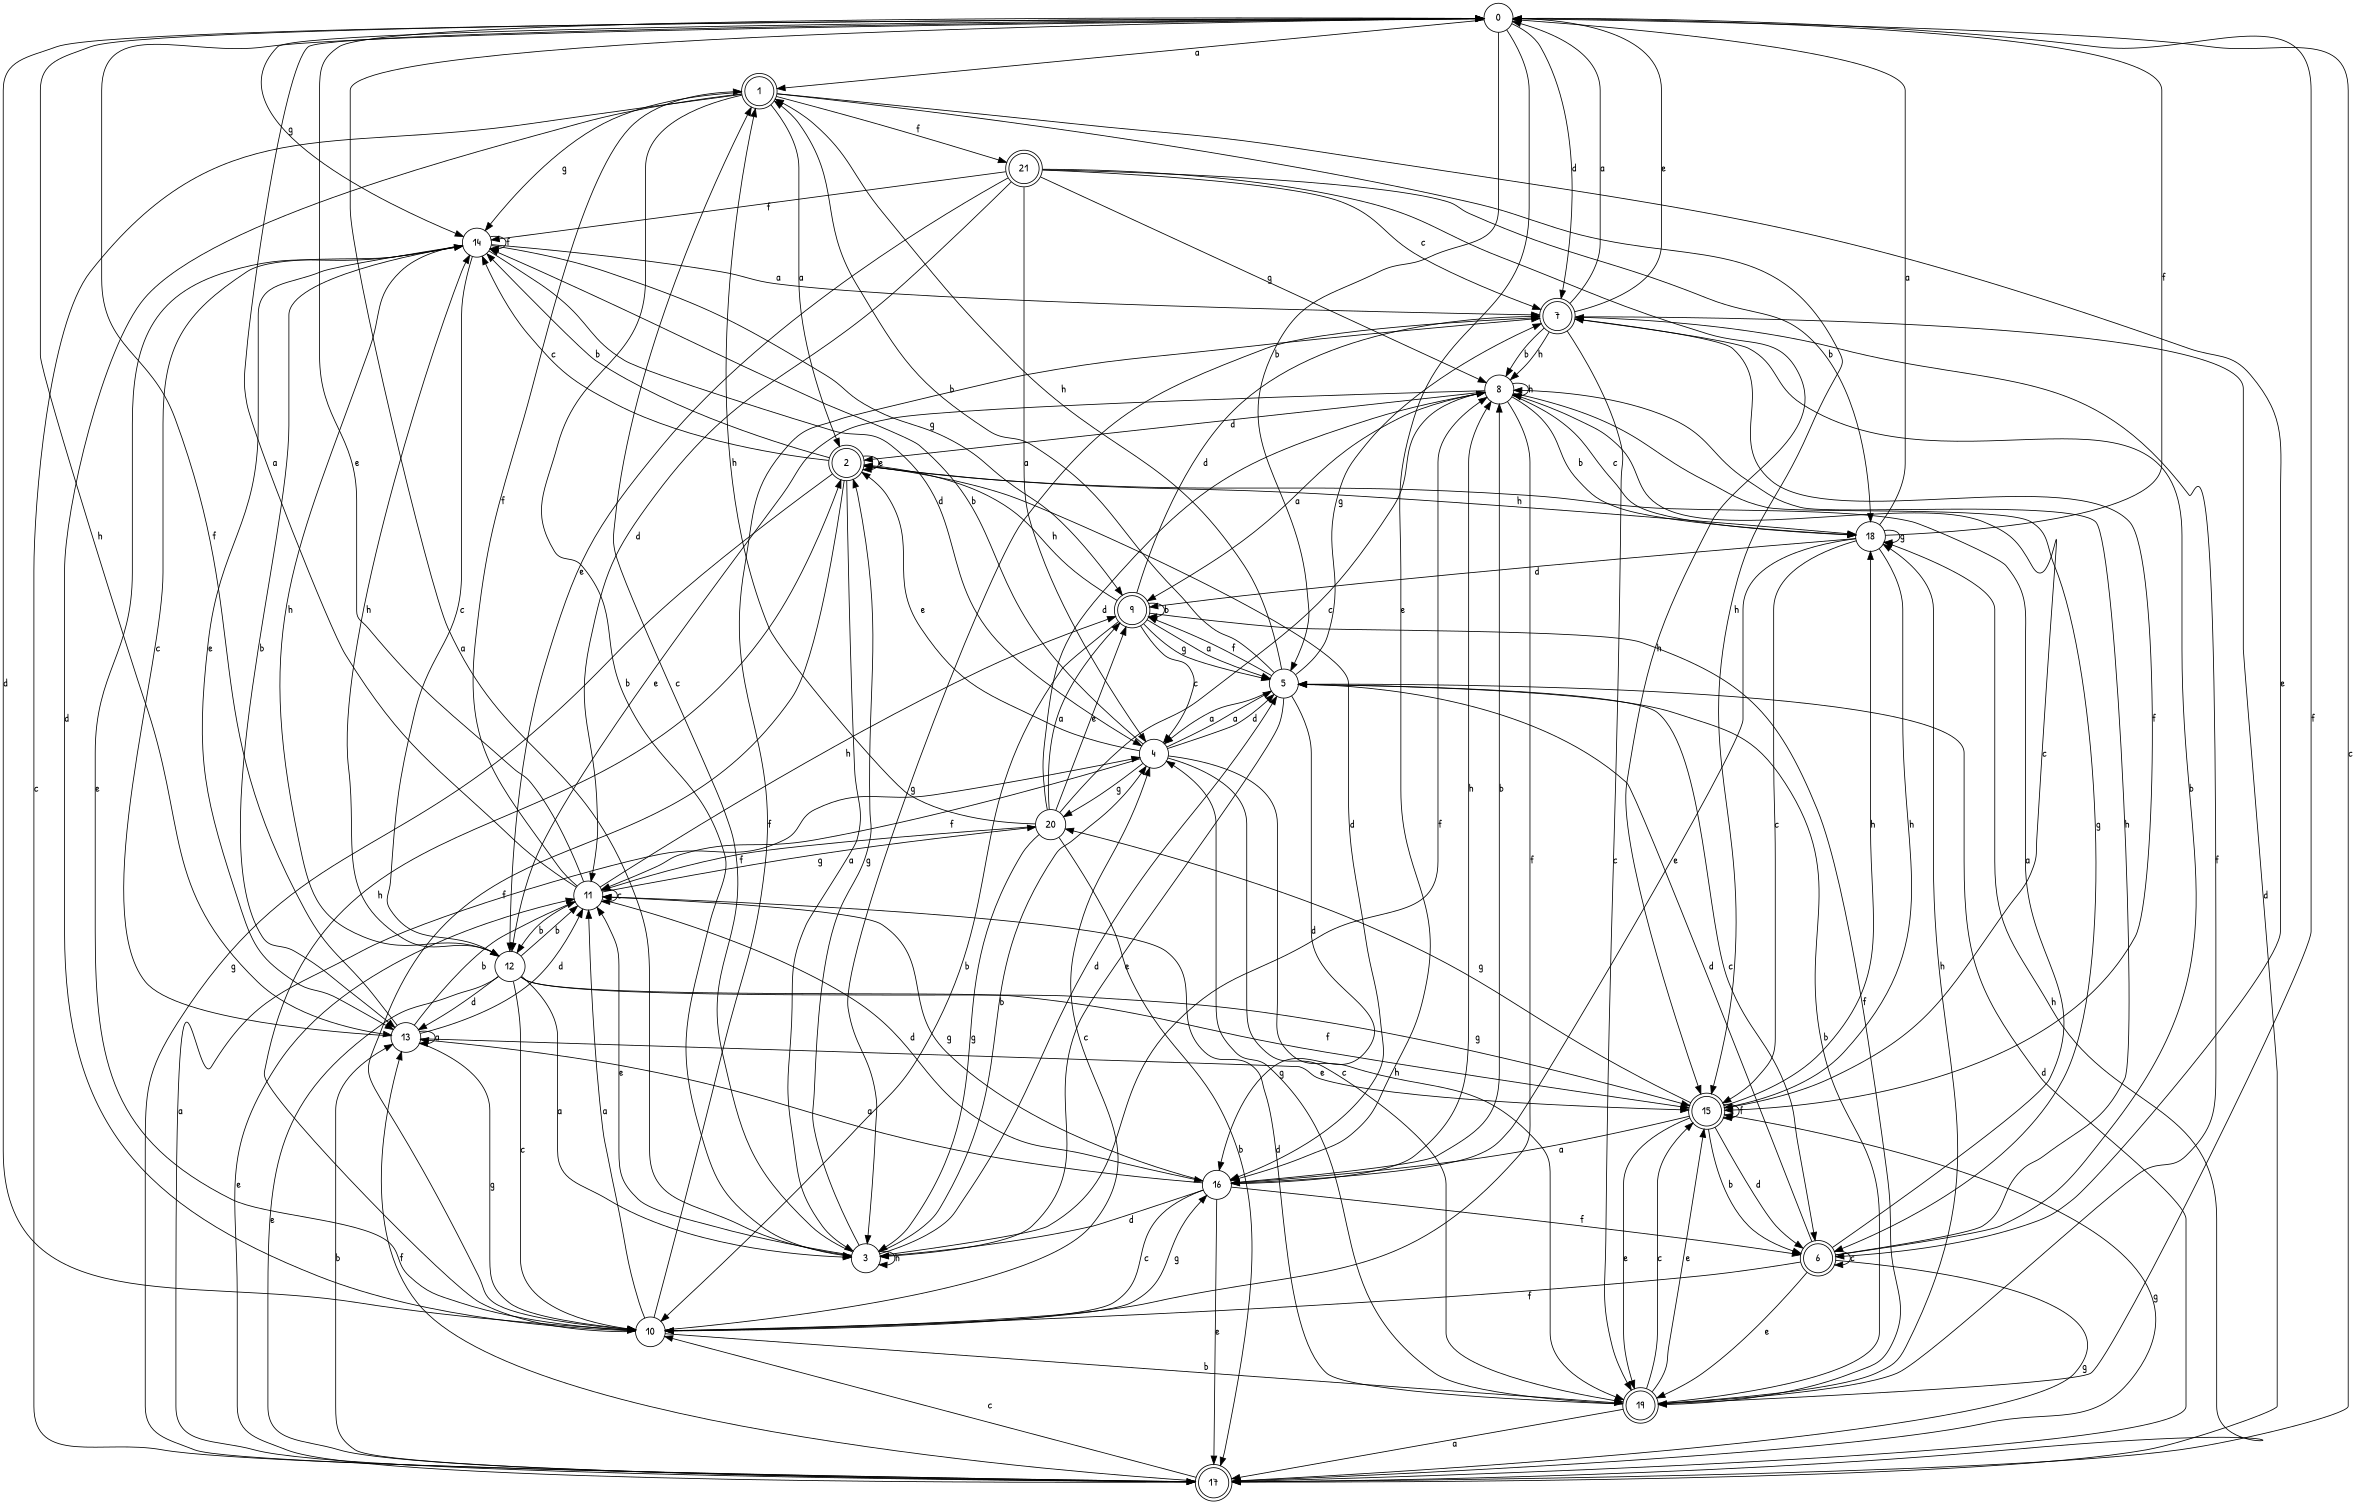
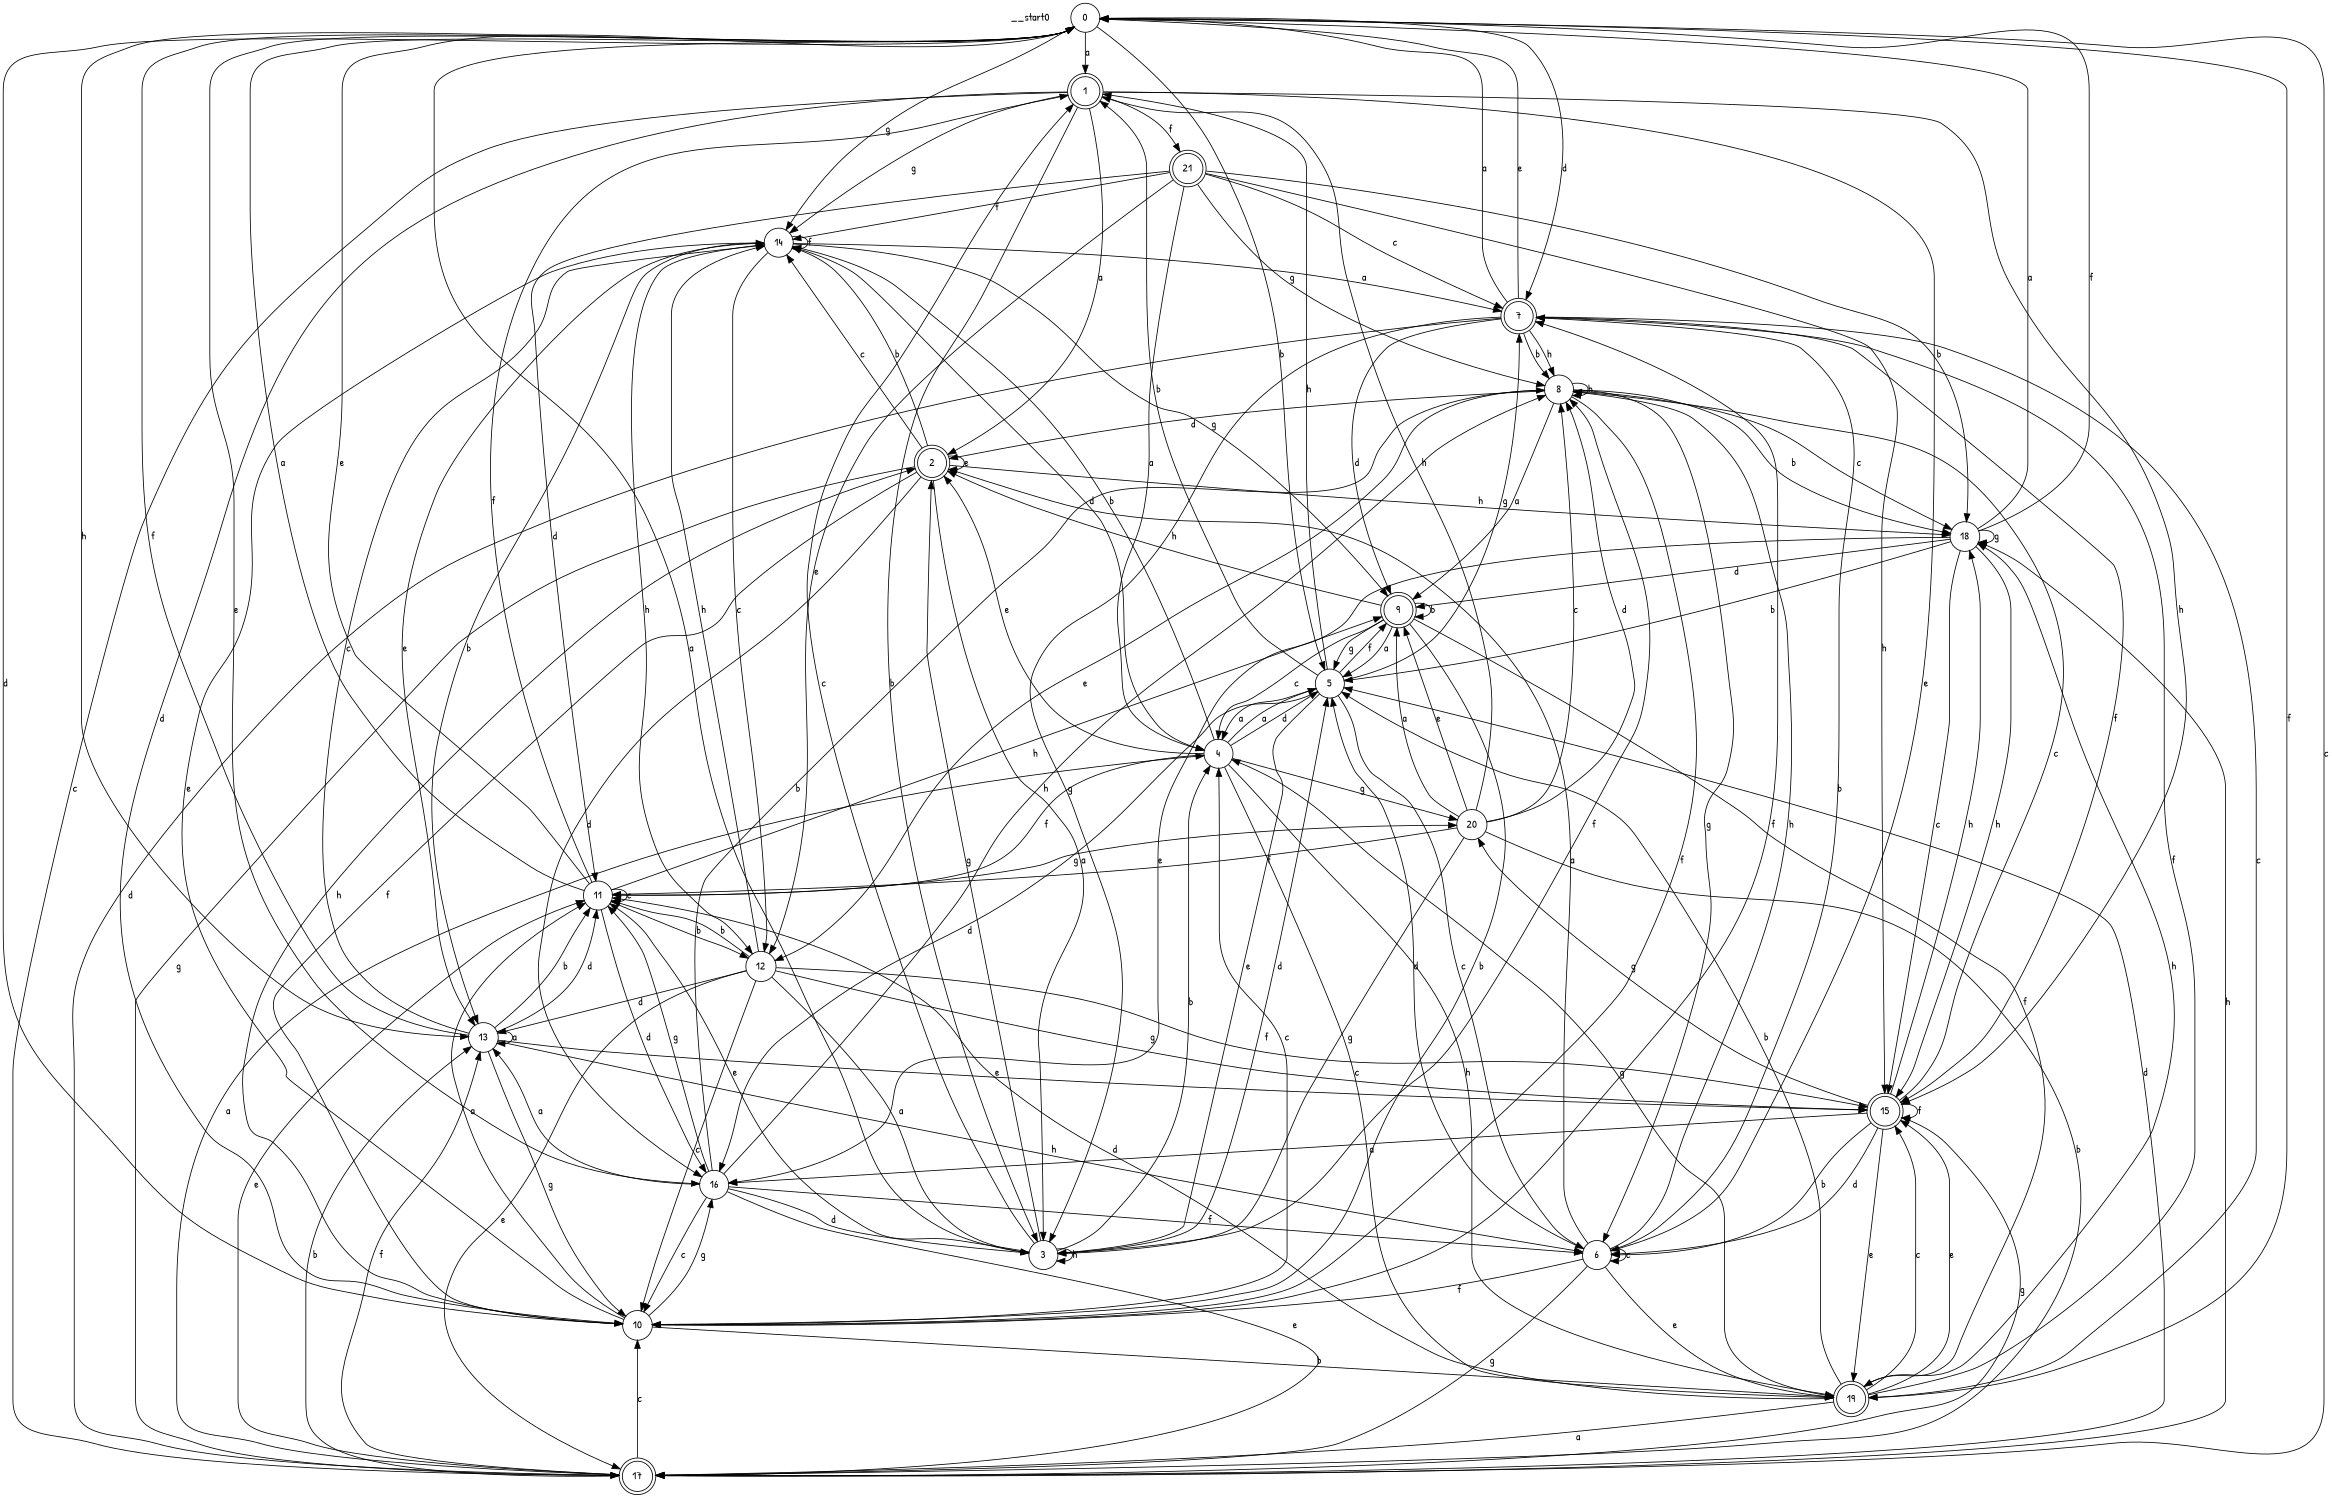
node "__start0": added
edge "9" -> "7": reversed
edge "18" -> "5": added, label "b"
edge "13" -> "6": added, label "h"
node "6": shape doublecircle -> circle
